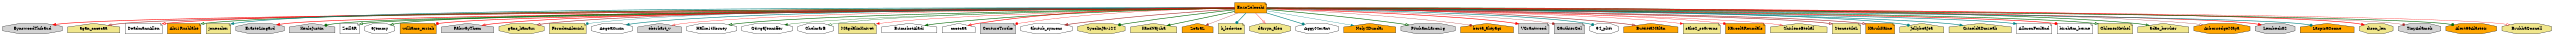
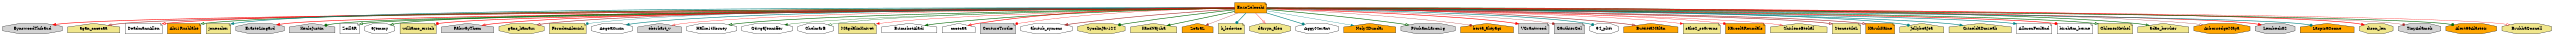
node "williamo_errick": fillcolor orange -> khaki
